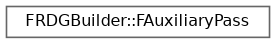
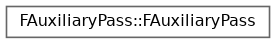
node "FRDGBuilder::FAuxiliaryPass": label "FRDGBuilder::FAuxiliaryPass" -> "FAuxiliaryPass::FAuxiliaryPass"
